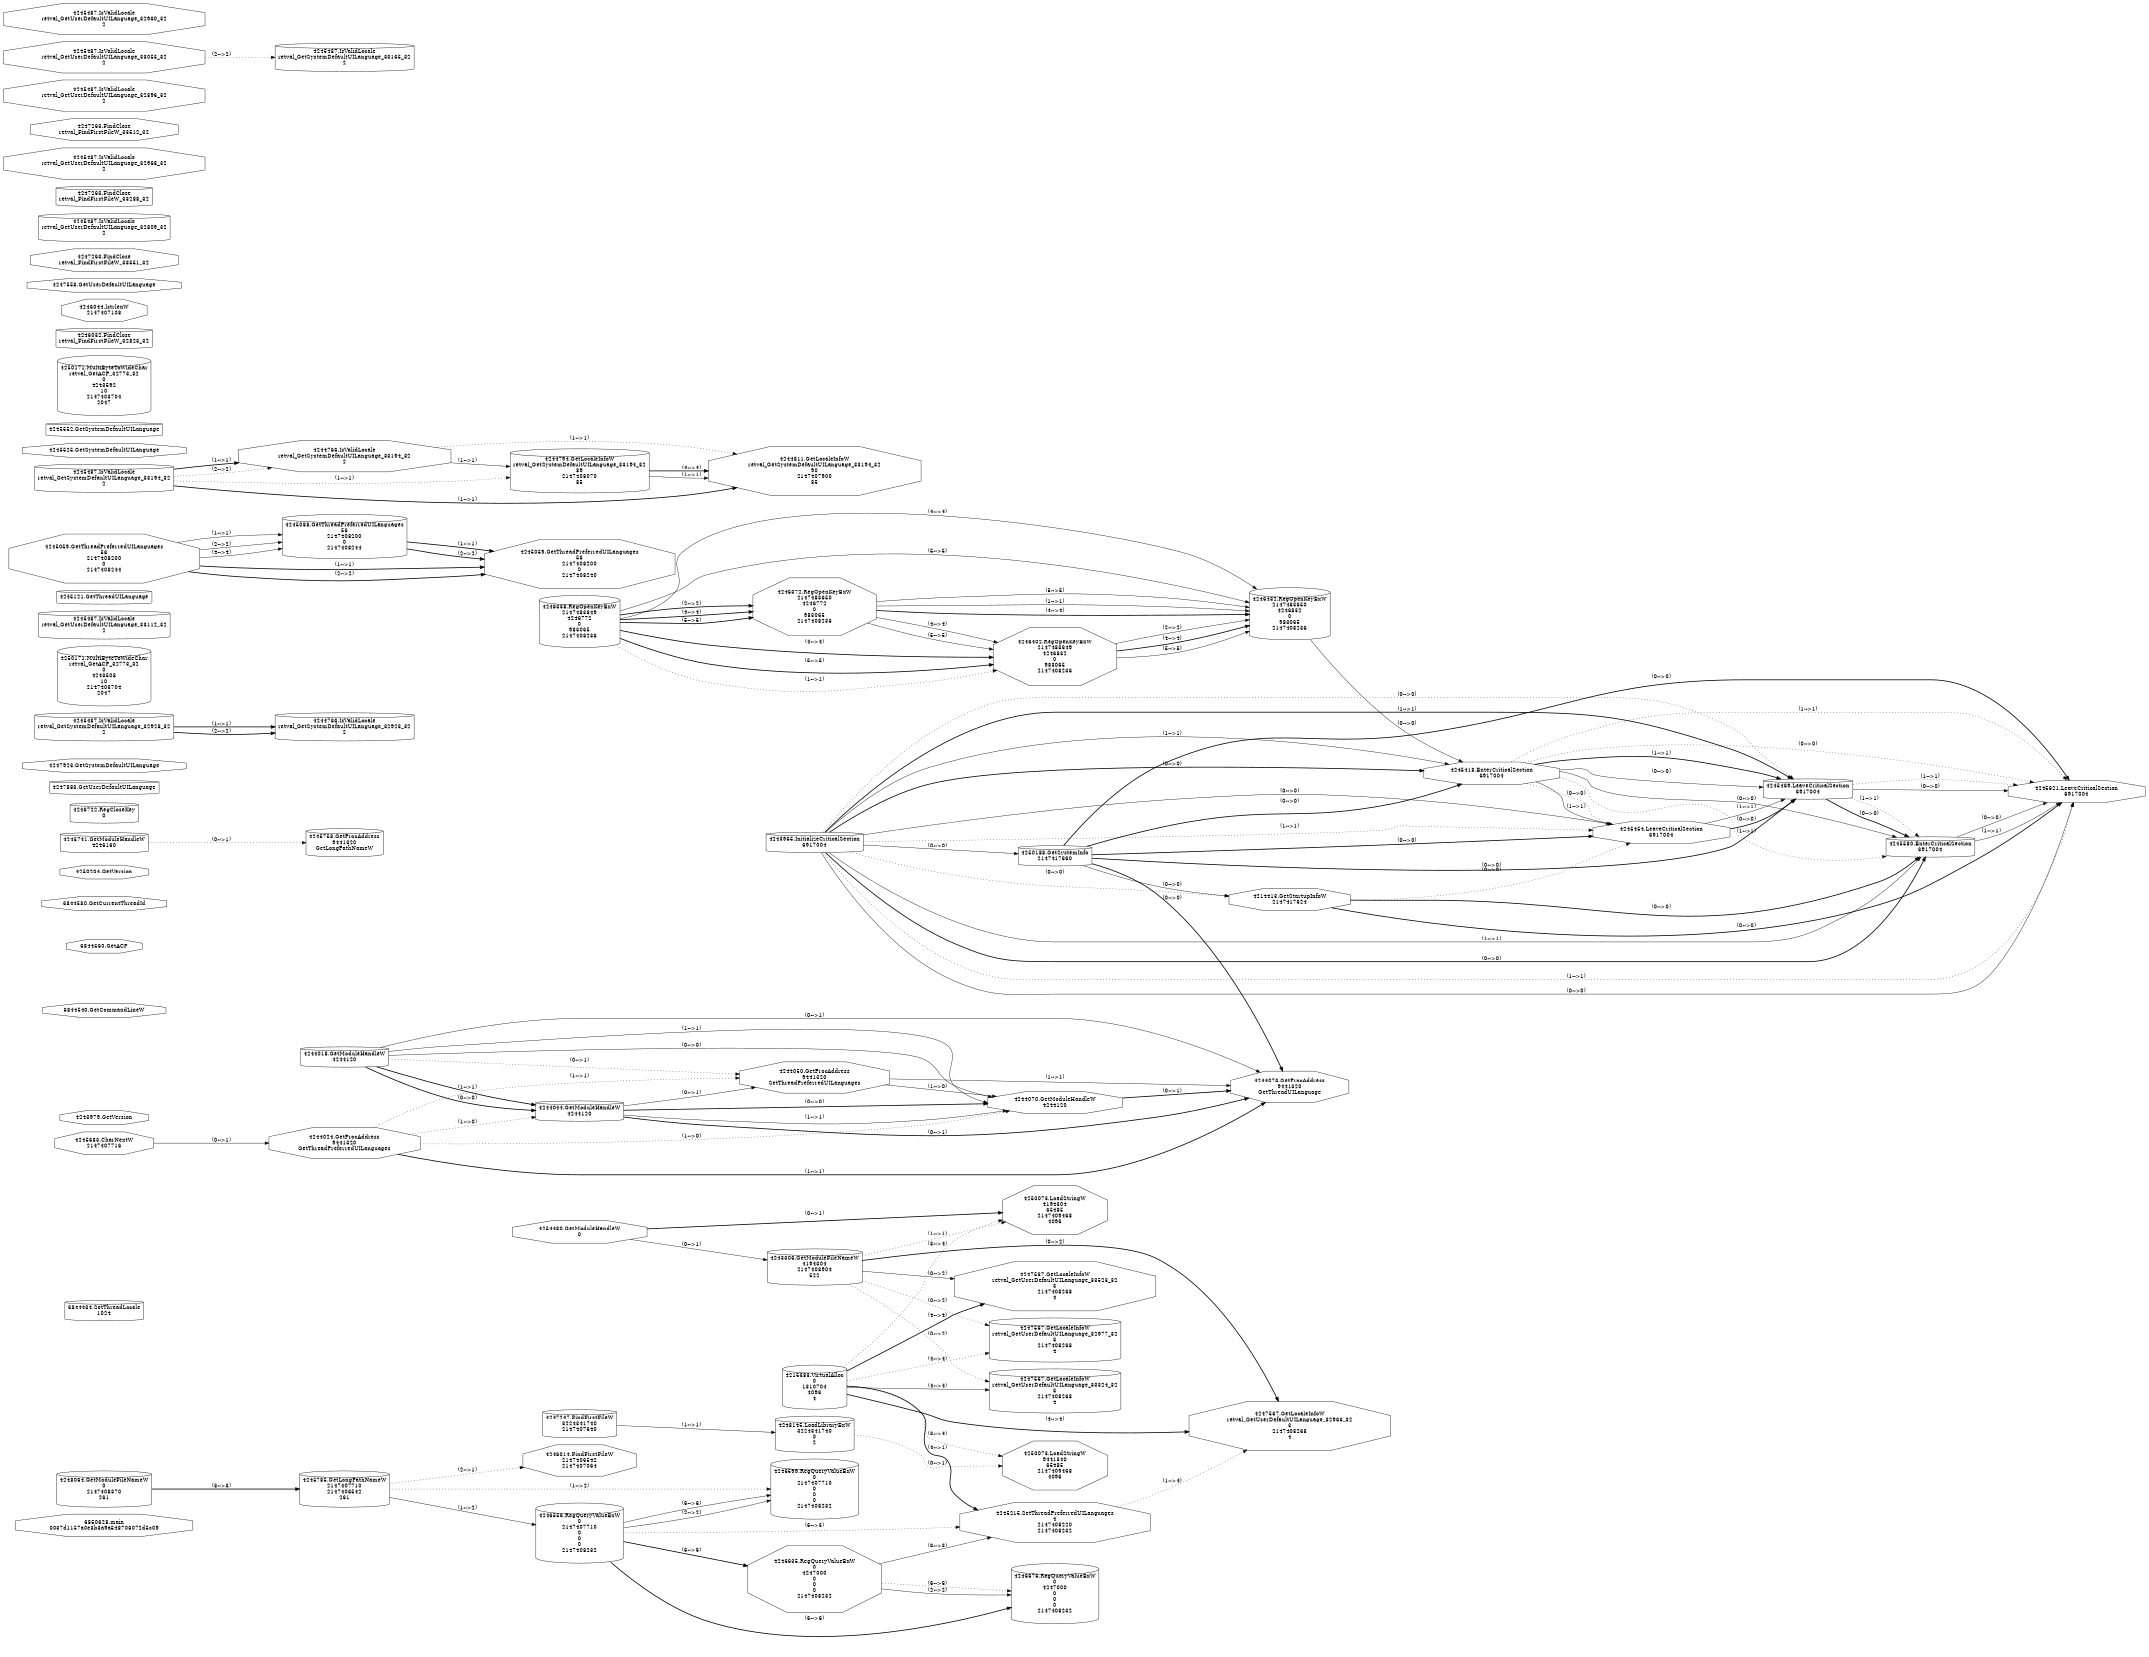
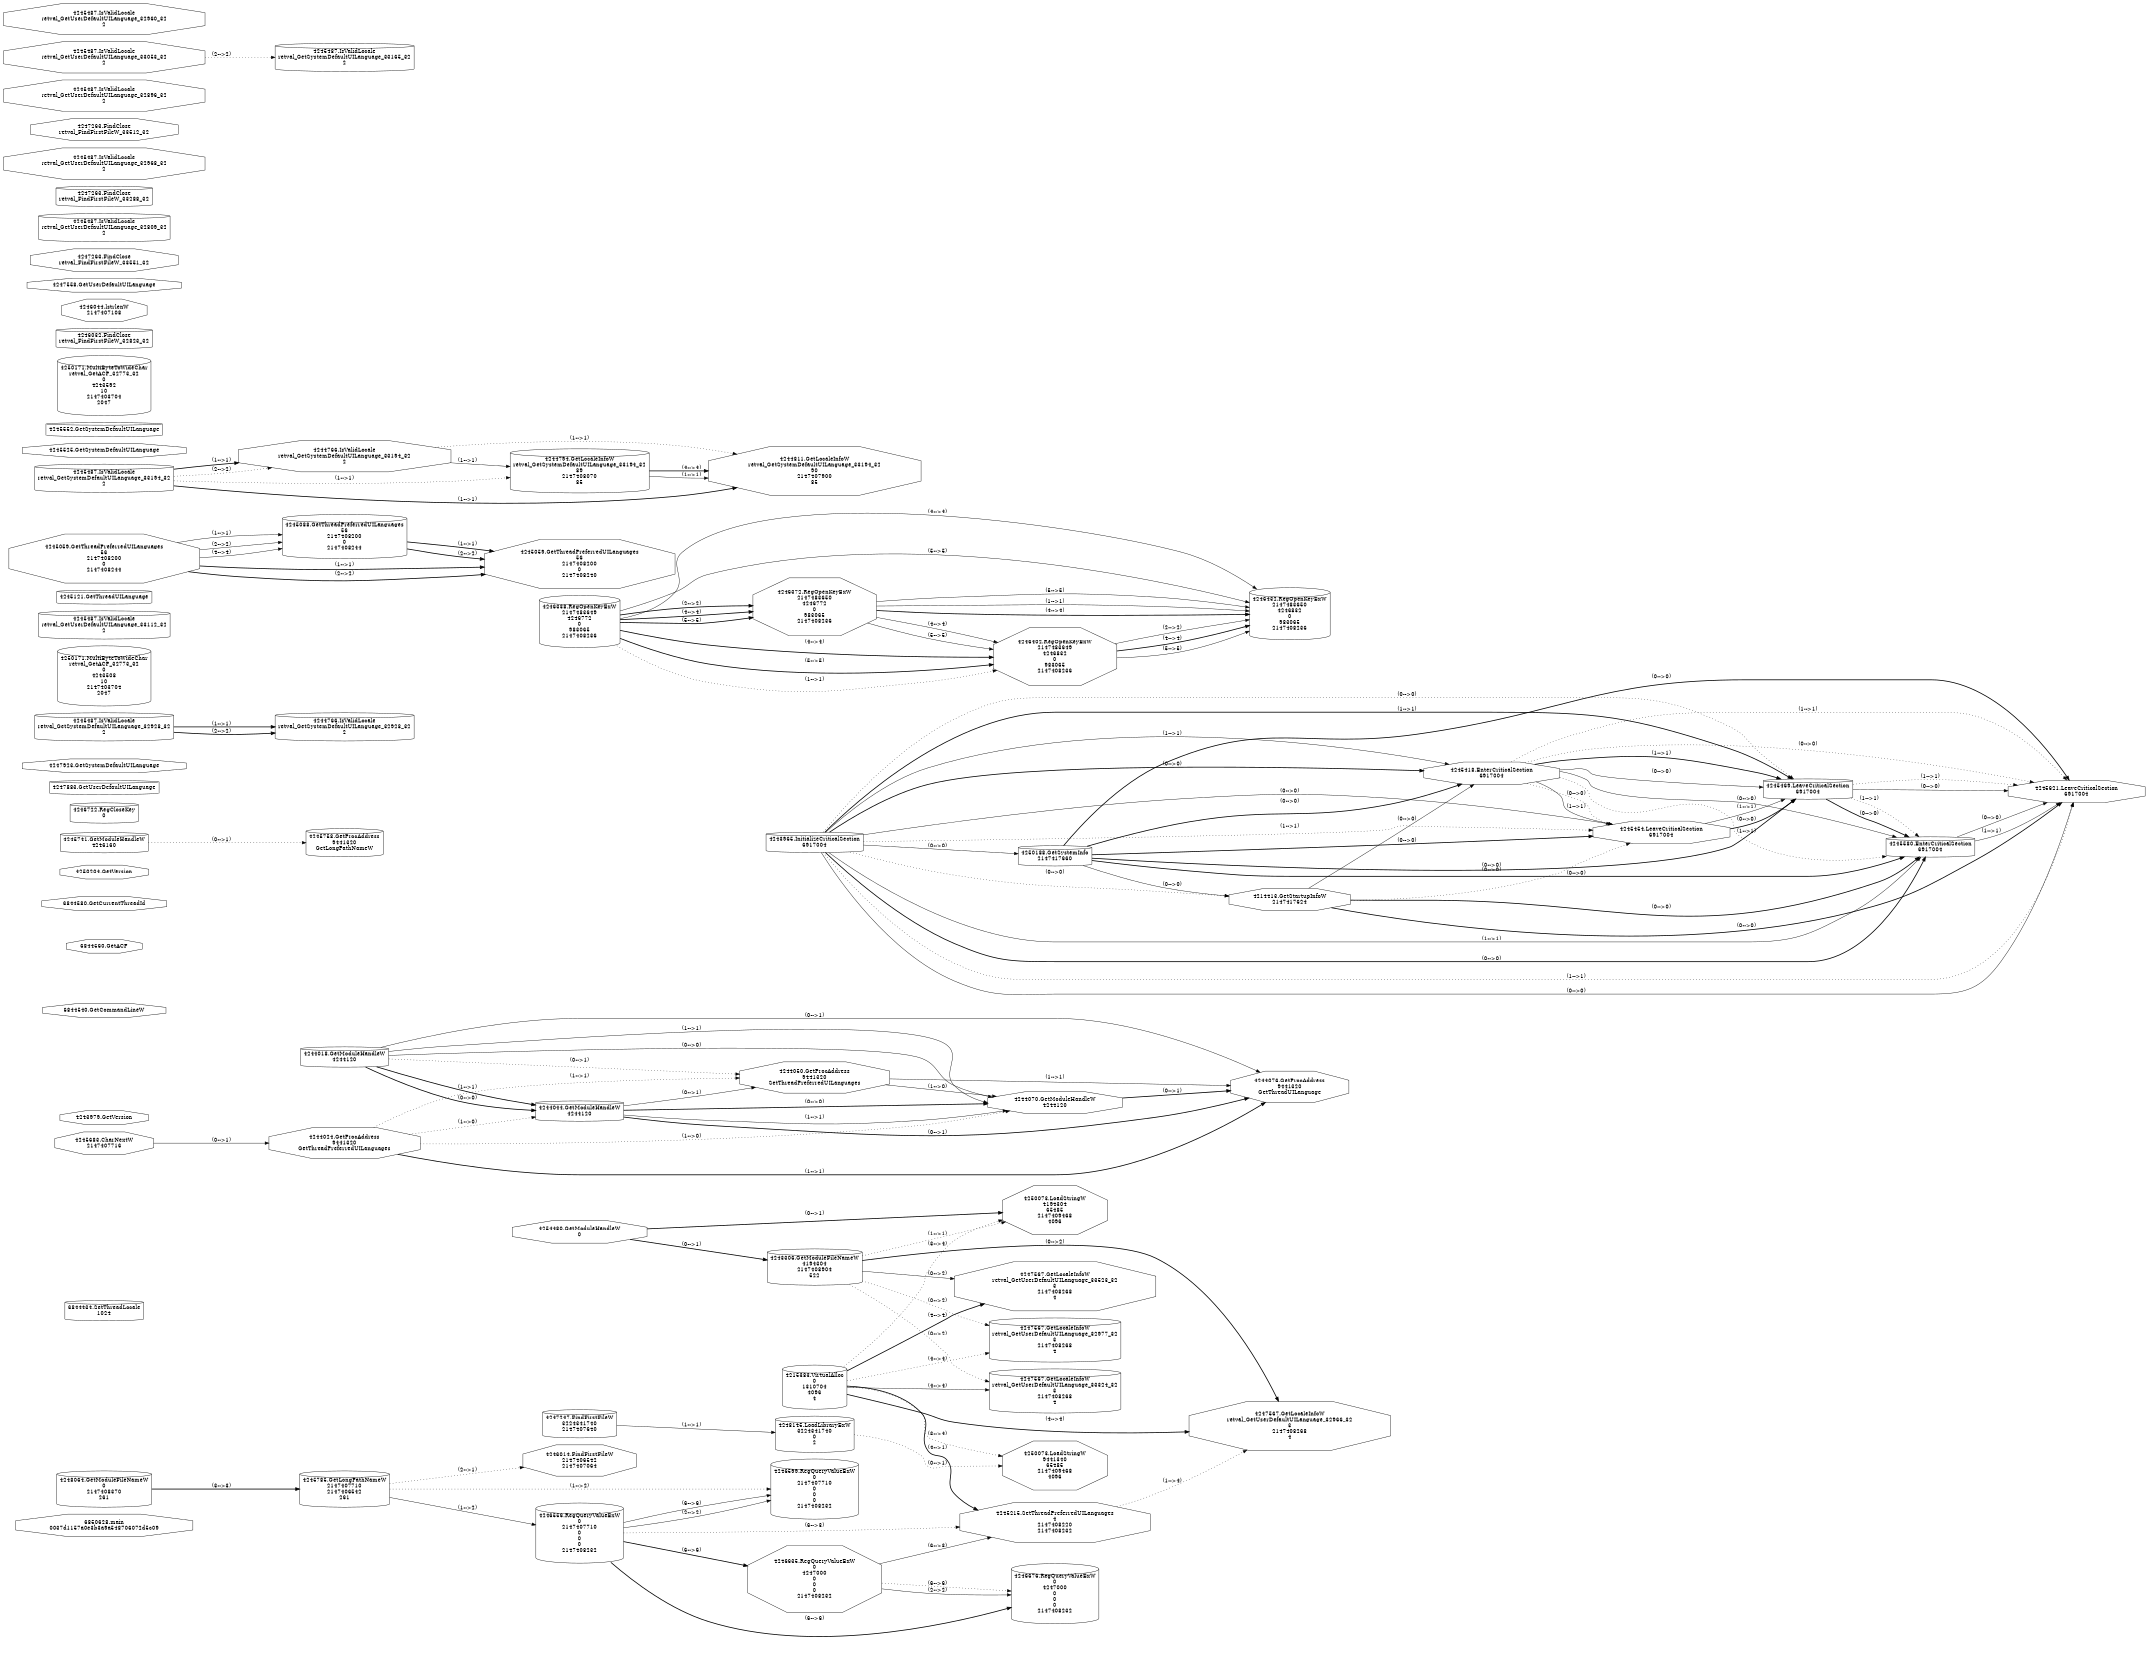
edge "4246432.RegOpenKeyExW 2147483650 4246832 0 983065 2147408236" -> "4245418.EnterCriticalSection 6917004": now "4214413.GetStartupInfoW 2147417624" -> "4245418.EnterCriticalSection 6917004"
edge "4250188.GetSystemInfo 2147417660" -> "4244076.GetProcAddress 9441320 GetThreadUILanguage": now "4250188.GetSystemInfo 2147417660" -> "4245580.EnterCriticalSection 6917004"
edge "4254480.GetModuleHandleW 0" -> "4243306.GetModuleFileNameW 4194304 2147408904 522": style solid -> bold
